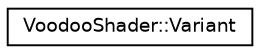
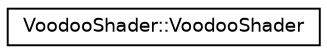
node "VoodooShader::Variant": label "VoodooShader::Variant" -> "VoodooShader::VoodooShader"
